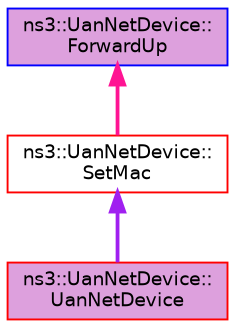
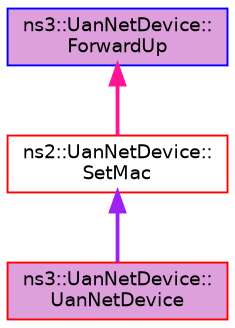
node "ns3::UanNetDevice:: SetMac": label "ns3::UanNetDevice:: SetMac" -> "ns2::UanNetDevice:: SetMac"
